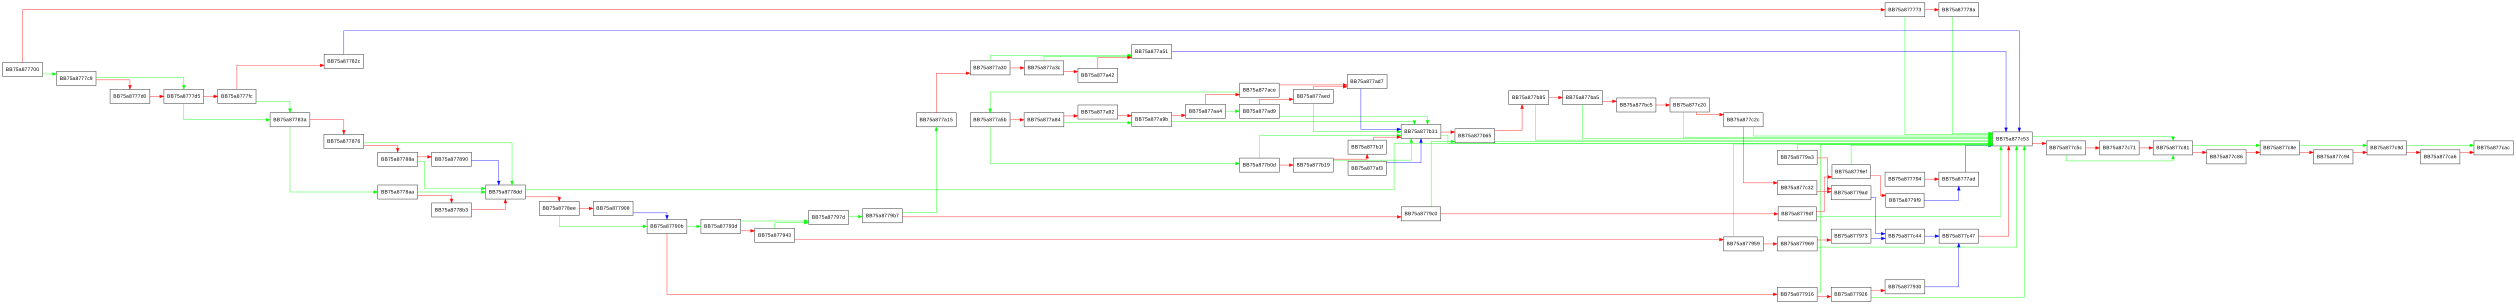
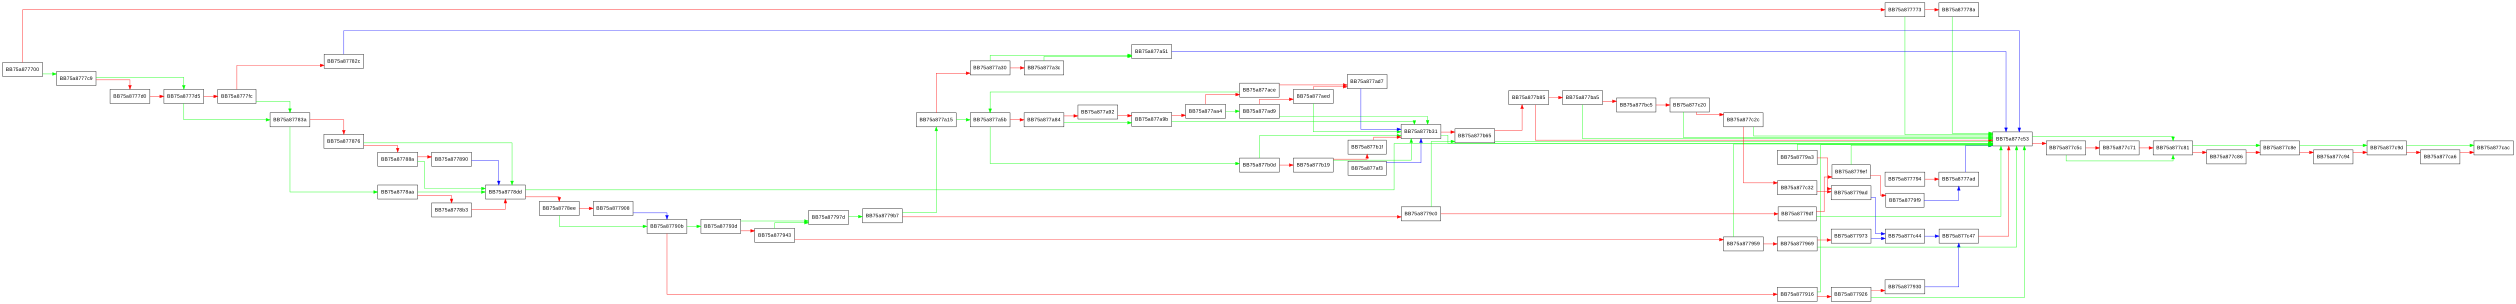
node "BB75a877a42": removed
edge "BB75a877a15" -> "BB75a877a5b": added
edge "BB75a877b85" -> "BB75a877c53": color green -> red
